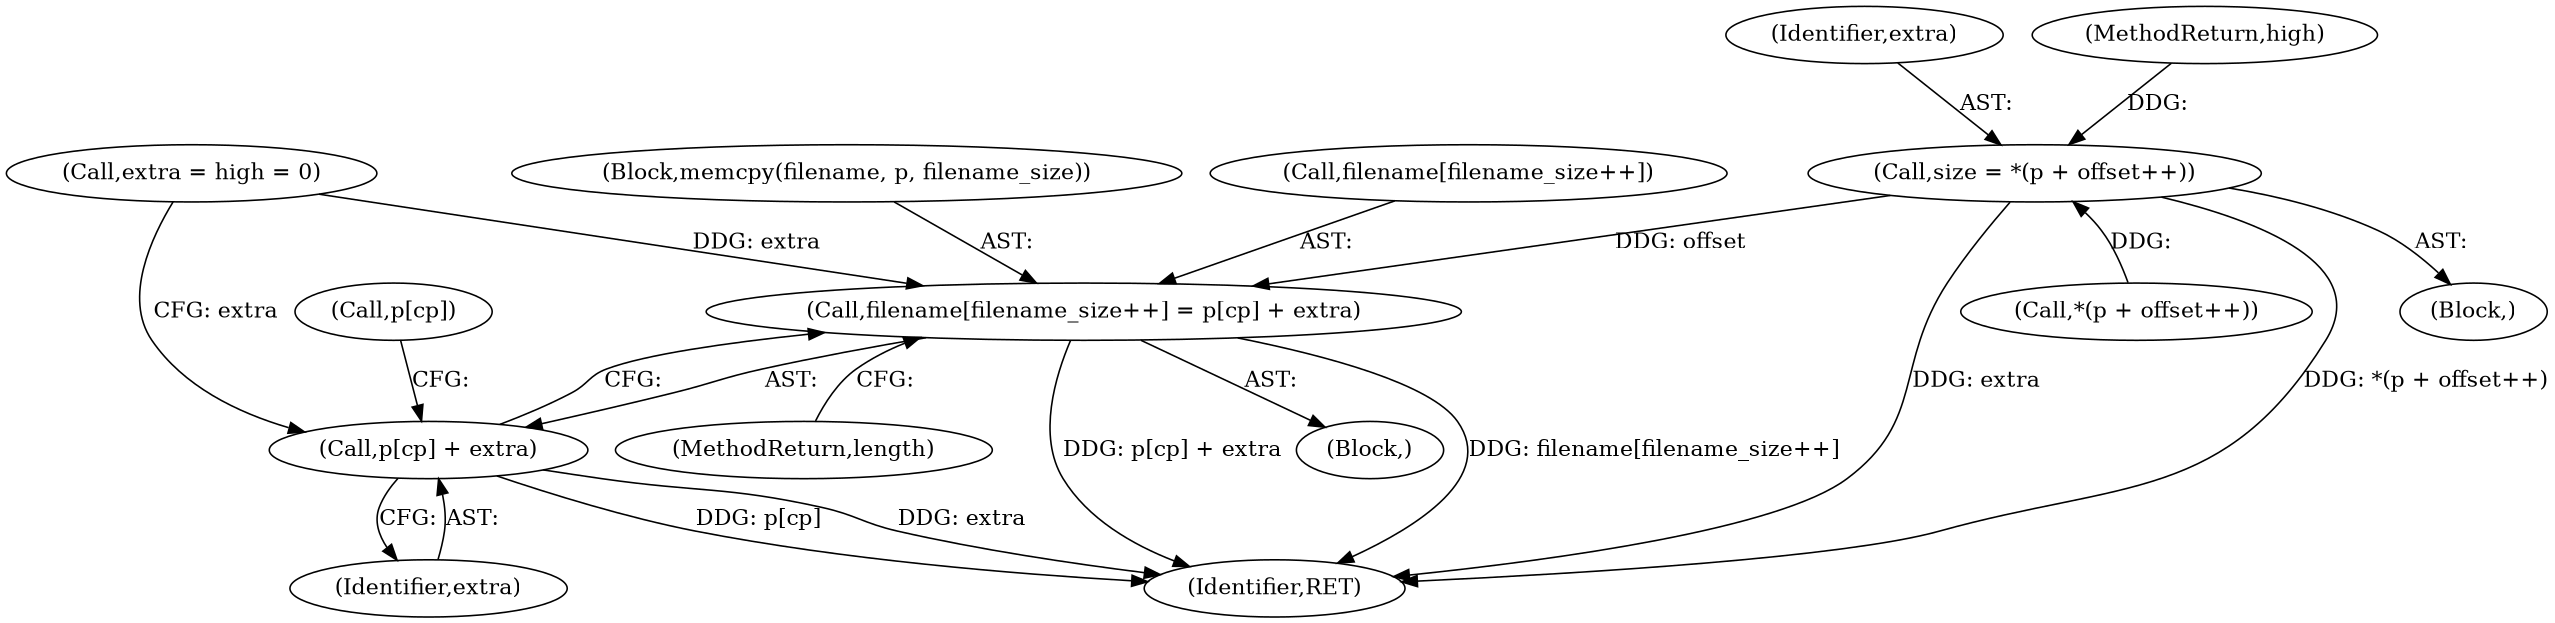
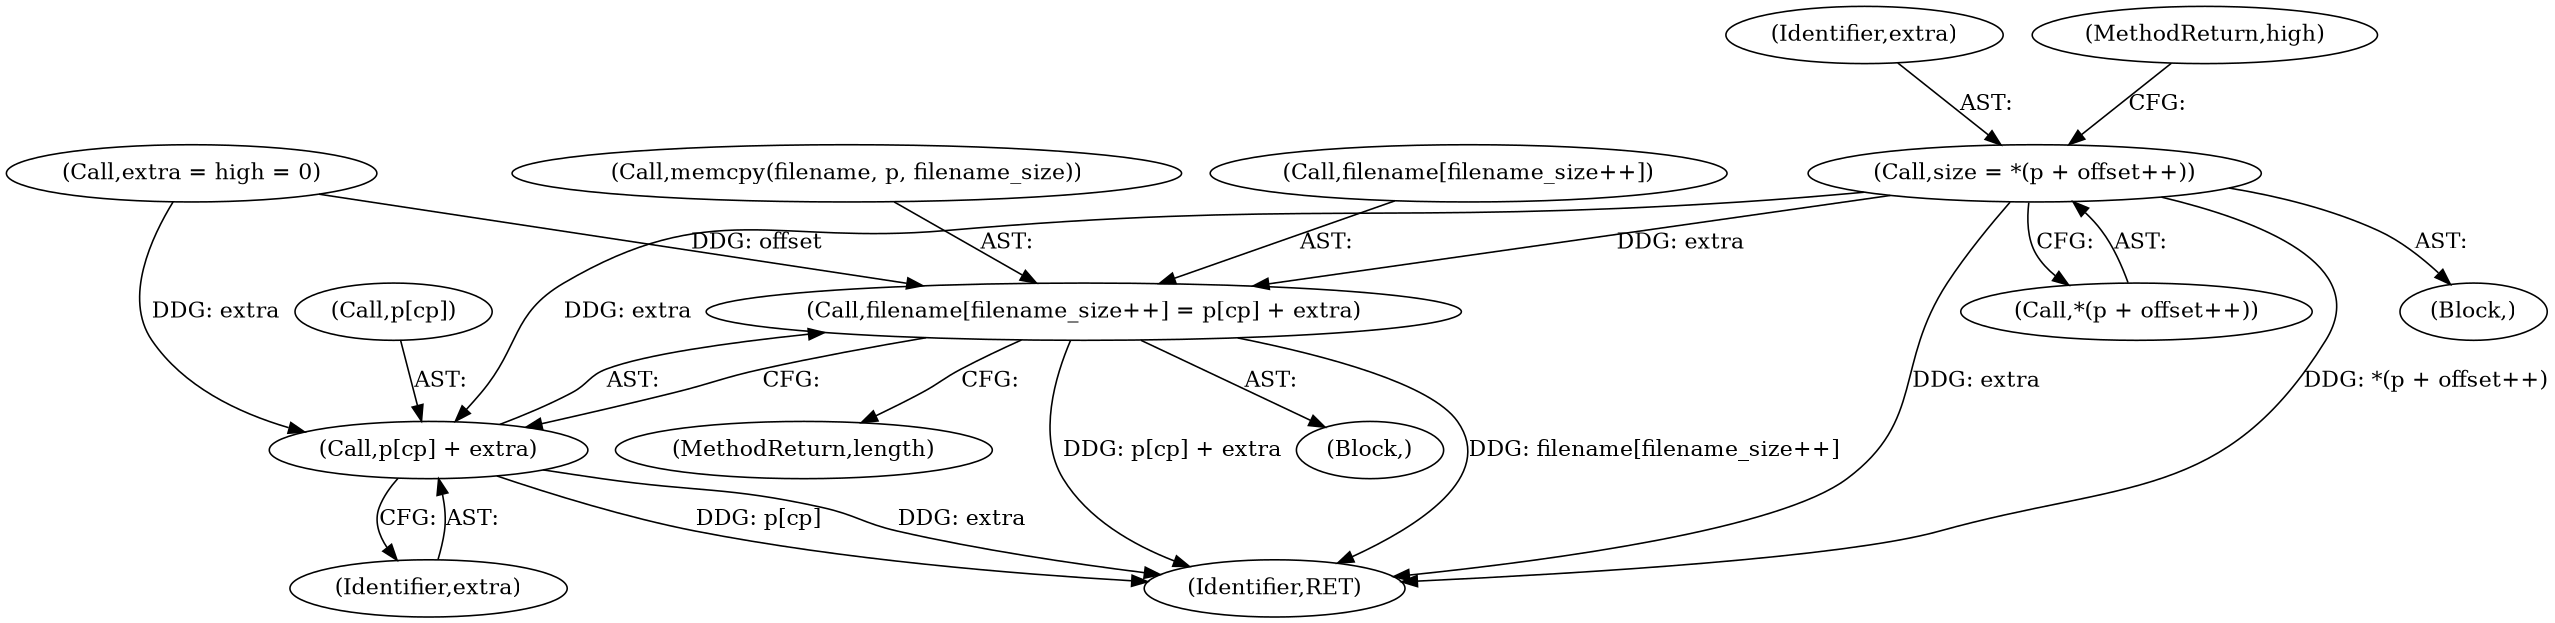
edge "(MethodReturn,high)" -> "(Call,size = *(p + offset++))": label "DDG: " -> "CFG: "
node "(Block,memcpy(filename, p, filename_size))": label "(Block,memcpy(filename, p, filename_size))" -> "(Call,memcpy(filename, p, filename_size))"
edge "(Call,size = *(p + offset++))" -> "(Call,p[cp] + extra)": added, label "DDG: extra"
edge "(Call,extra = high = 0)" -> "(Call,filename[filename_size++] = p[cp] + extra)": label "DDG: extra" -> "DDG: offset"
edge "(Call,size = *(p + offset++))" -> "(Call,filename[filename_size++] = p[cp] + extra)": label "DDG: offset" -> "DDG: extra"
edge "(Call,size = *(p + offset++))" -> "(Call,*(p + offset++))": added, label "CFG:"
edge "(Call,*(p + offset++))" -> "(Call,size = *(p + offset++))": label "DDG: " -> "AST: "
edge "(Call,extra = high = 0)" -> "(Call,p[cp] + extra)": label "CFG: extra" -> "DDG: extra"
edge "(MethodReturn,length)" -> "(Call,filename[filename_size++] = p[cp] + extra)": reversed
edge "(Call,p[cp])" -> "(Call,p[cp] + extra)": label "CFG: " -> "AST: "
edge "(Call,p[cp] + extra)" -> "(Call,filename[filename_size++] = p[cp] + extra)": label "CFG: " -> "AST: "
edge "(Call,filename[filename_size++] = p[cp] + extra)" -> "(Call,p[cp] + extra)": label "AST: " -> "CFG: "
